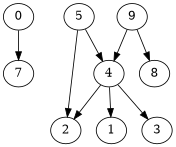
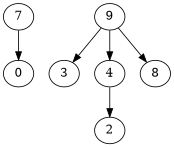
node "5": removed
edge "0" -> "7": reversed
edge "4" -> "3": now "9" -> "3"
node "1": removed
